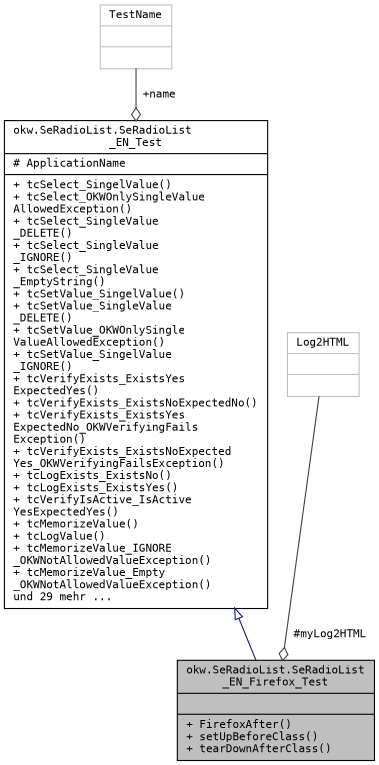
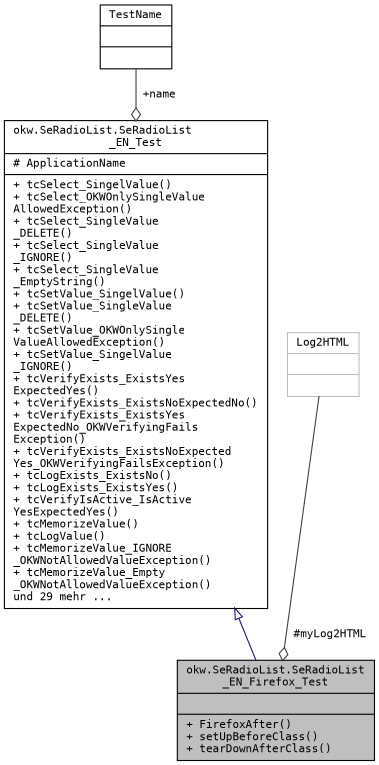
node "TestName": color grey75 -> black
